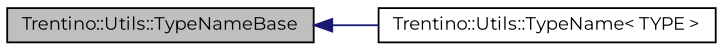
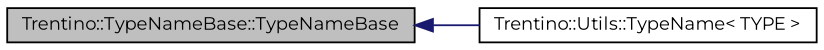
node "Trentino::Utils::TypeNameBase": label "Trentino::Utils::TypeNameBase" -> "Trentino::TypeNameBase::TypeNameBase"
